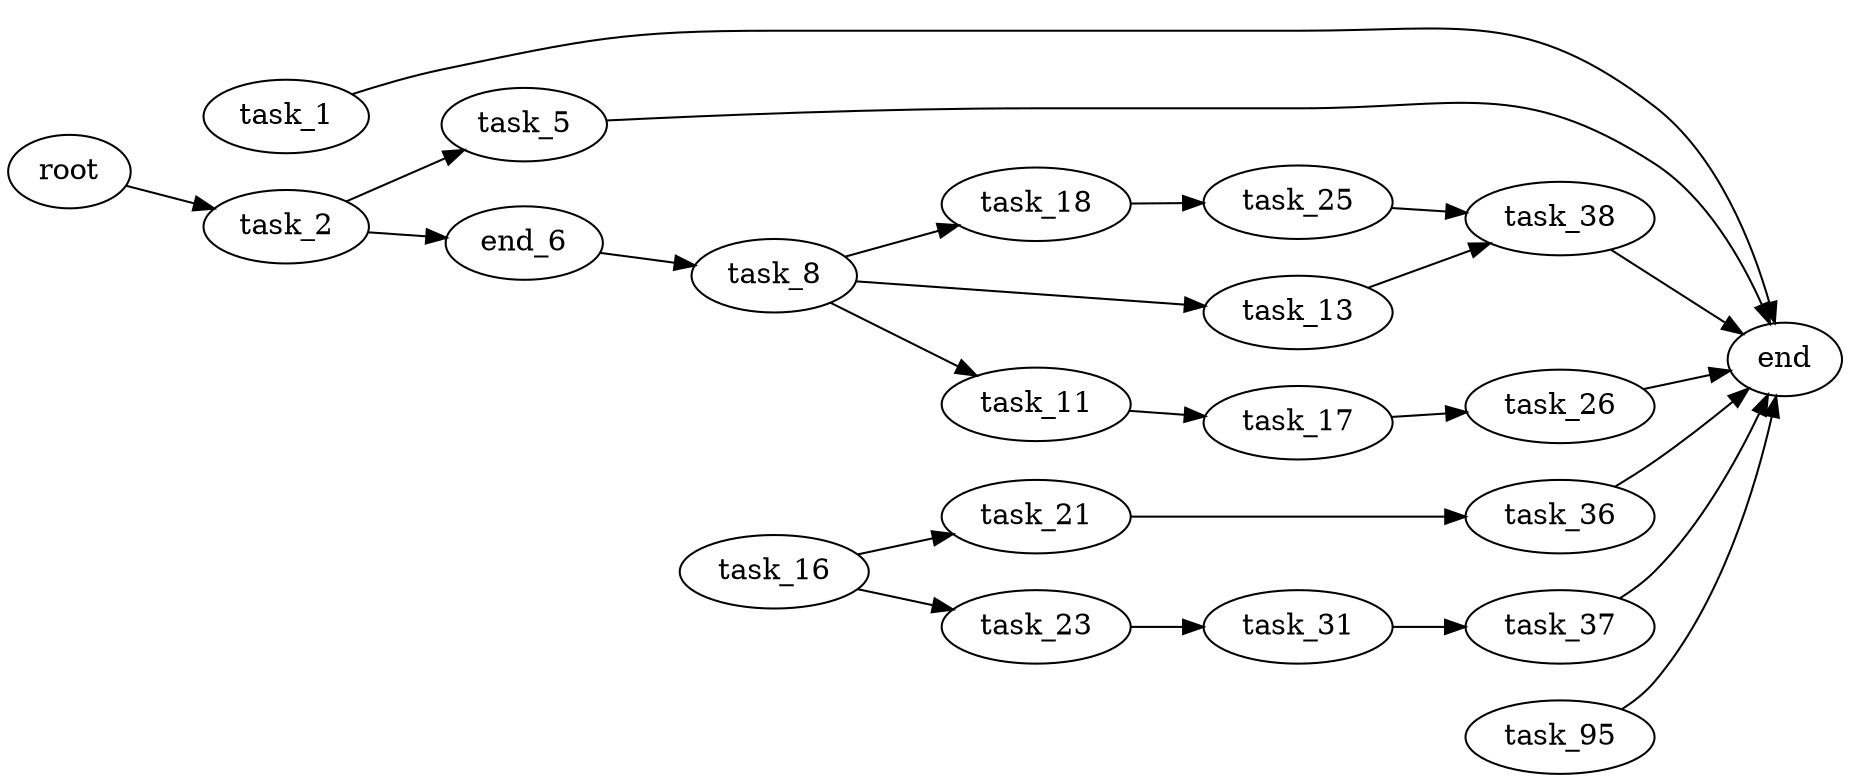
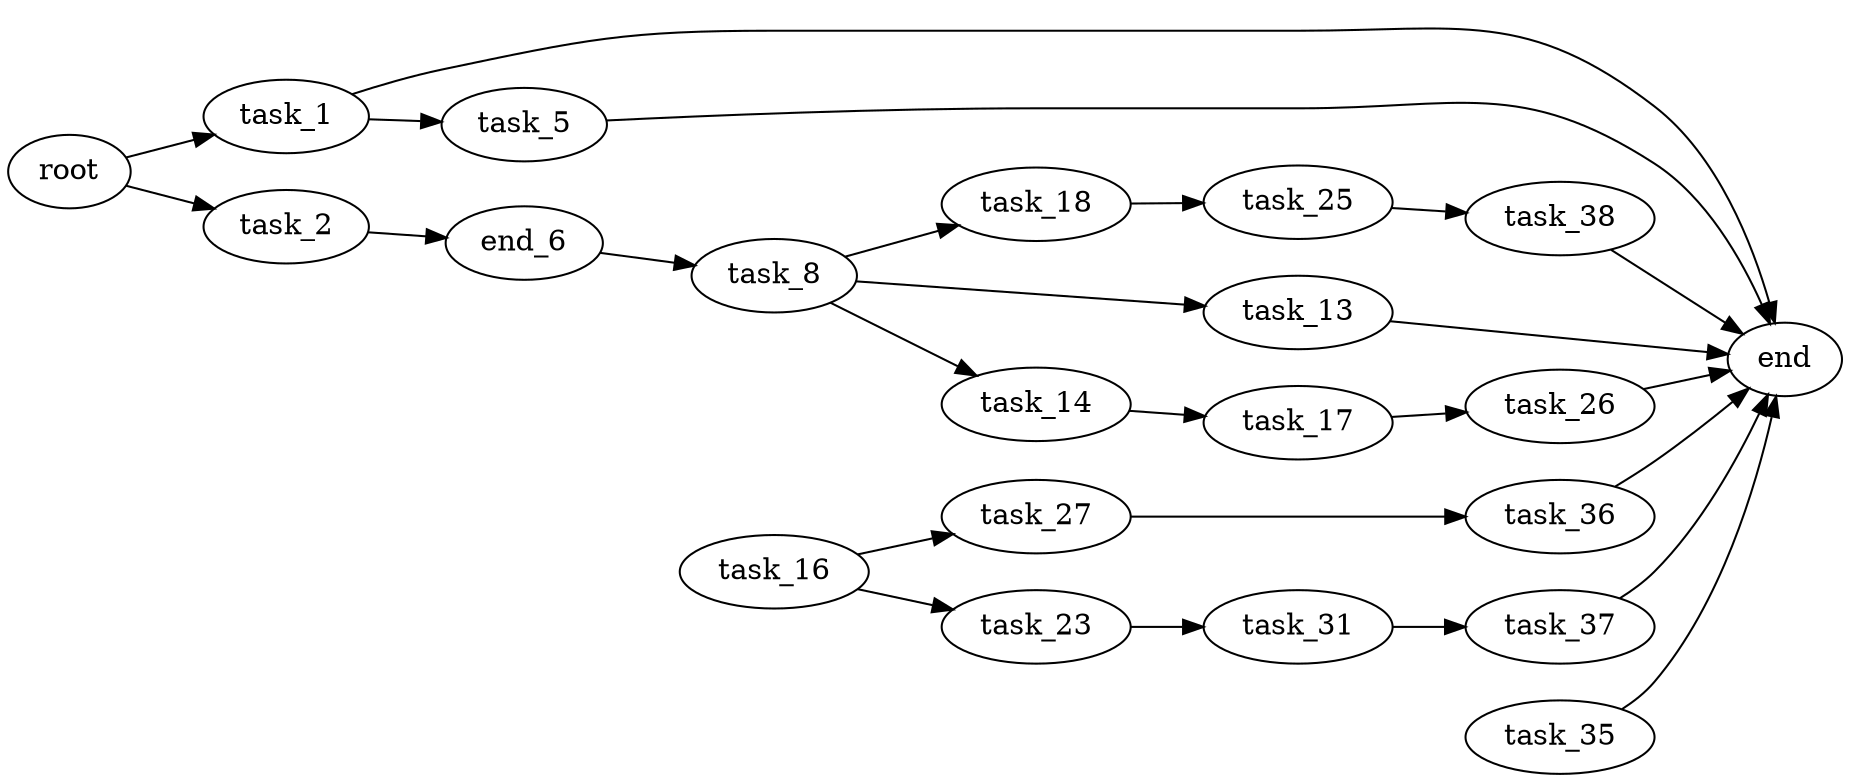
edge "root" -> "task_1": added
edge "task_2" -> "task_5": now "task_1" -> "task_5"
edge "task_13" -> "task_38": now "task_13" -> "end"
node "task_11": label "task_11" -> "task_14"
node "task_21": label "task_21" -> "task_27"
node "task_95": label "task_95" -> "task_35"
